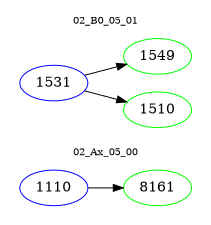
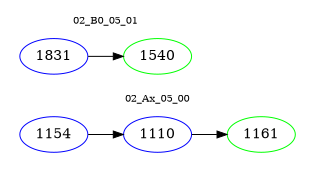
node "1549": label "1549" -> "1540"
node "1531": label "1531" -> "1831"
node "1510": removed
node "1154": added
node "8161": label "8161" -> "1161"
